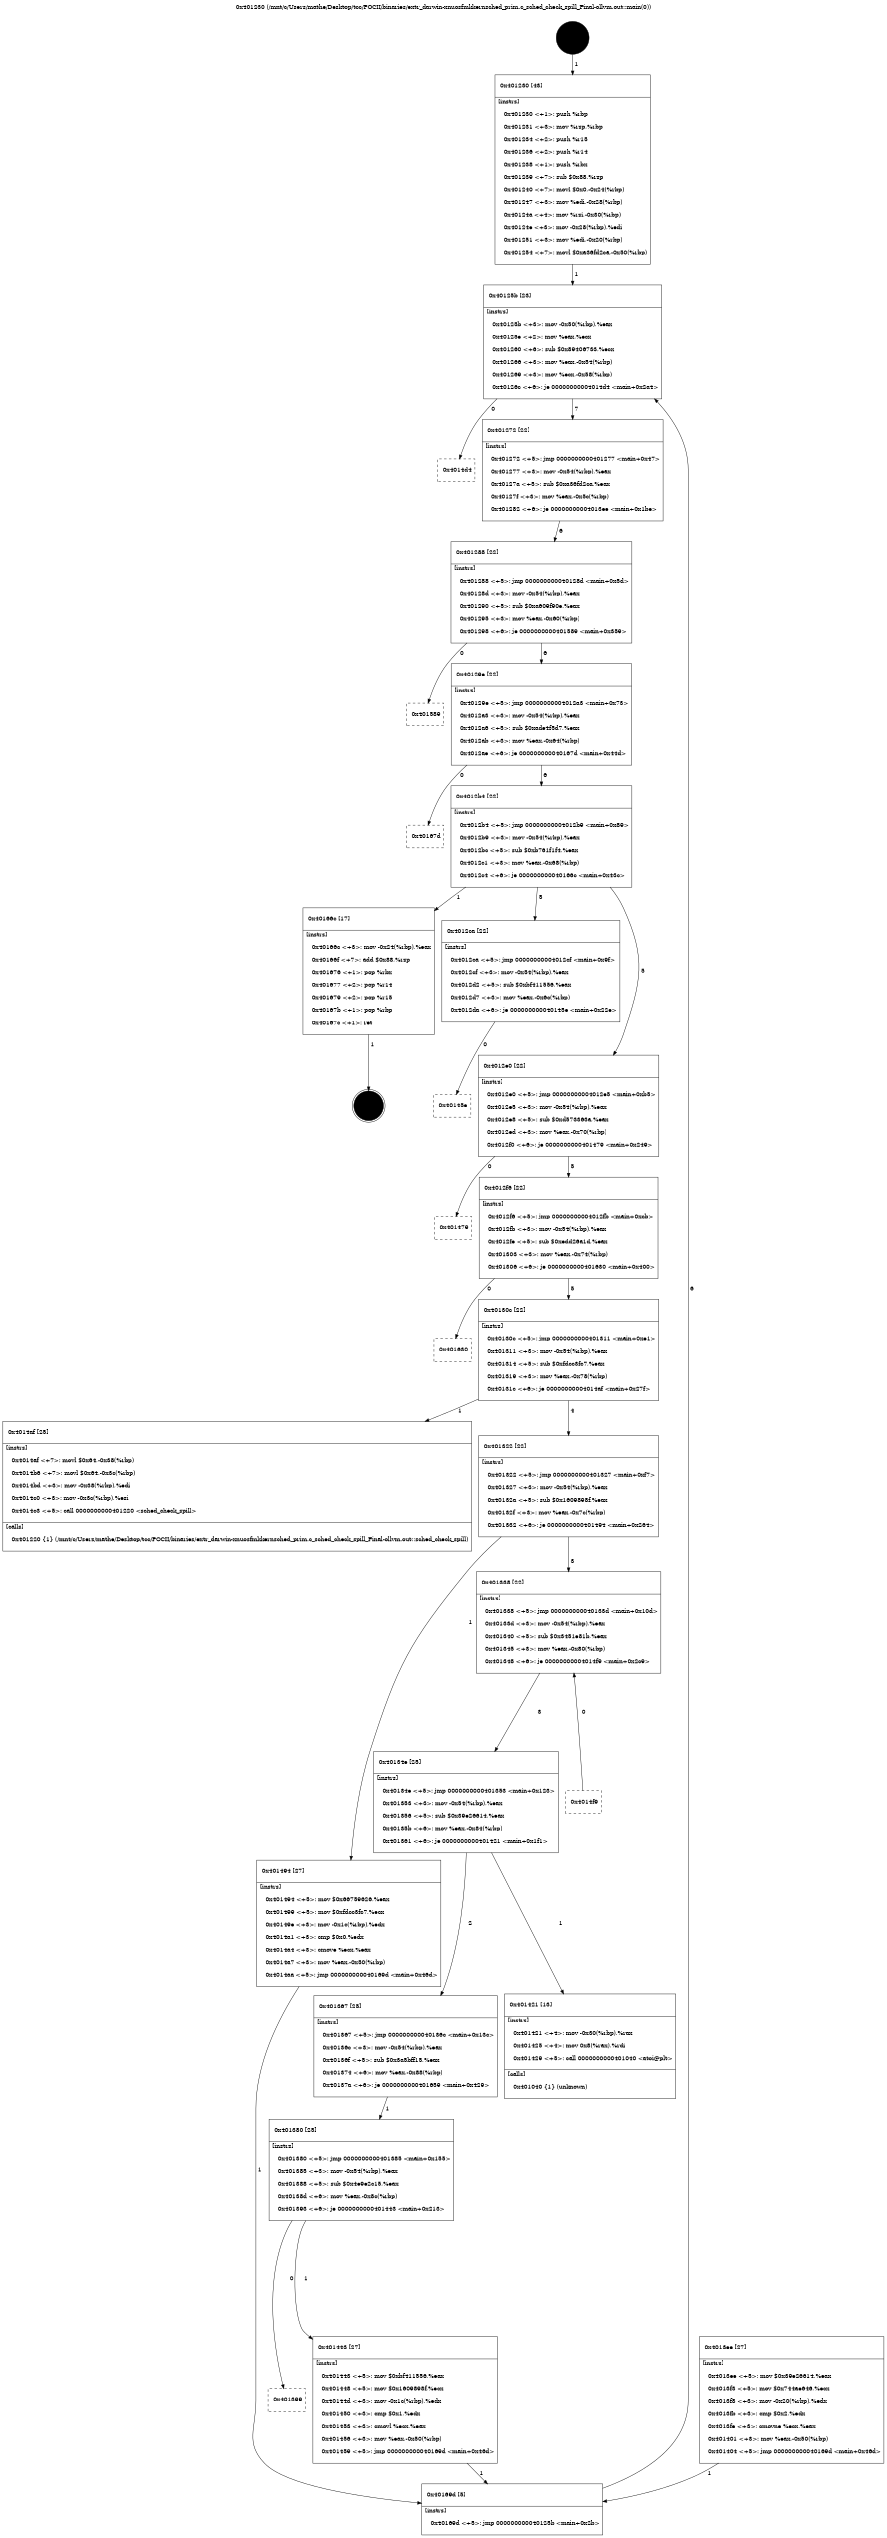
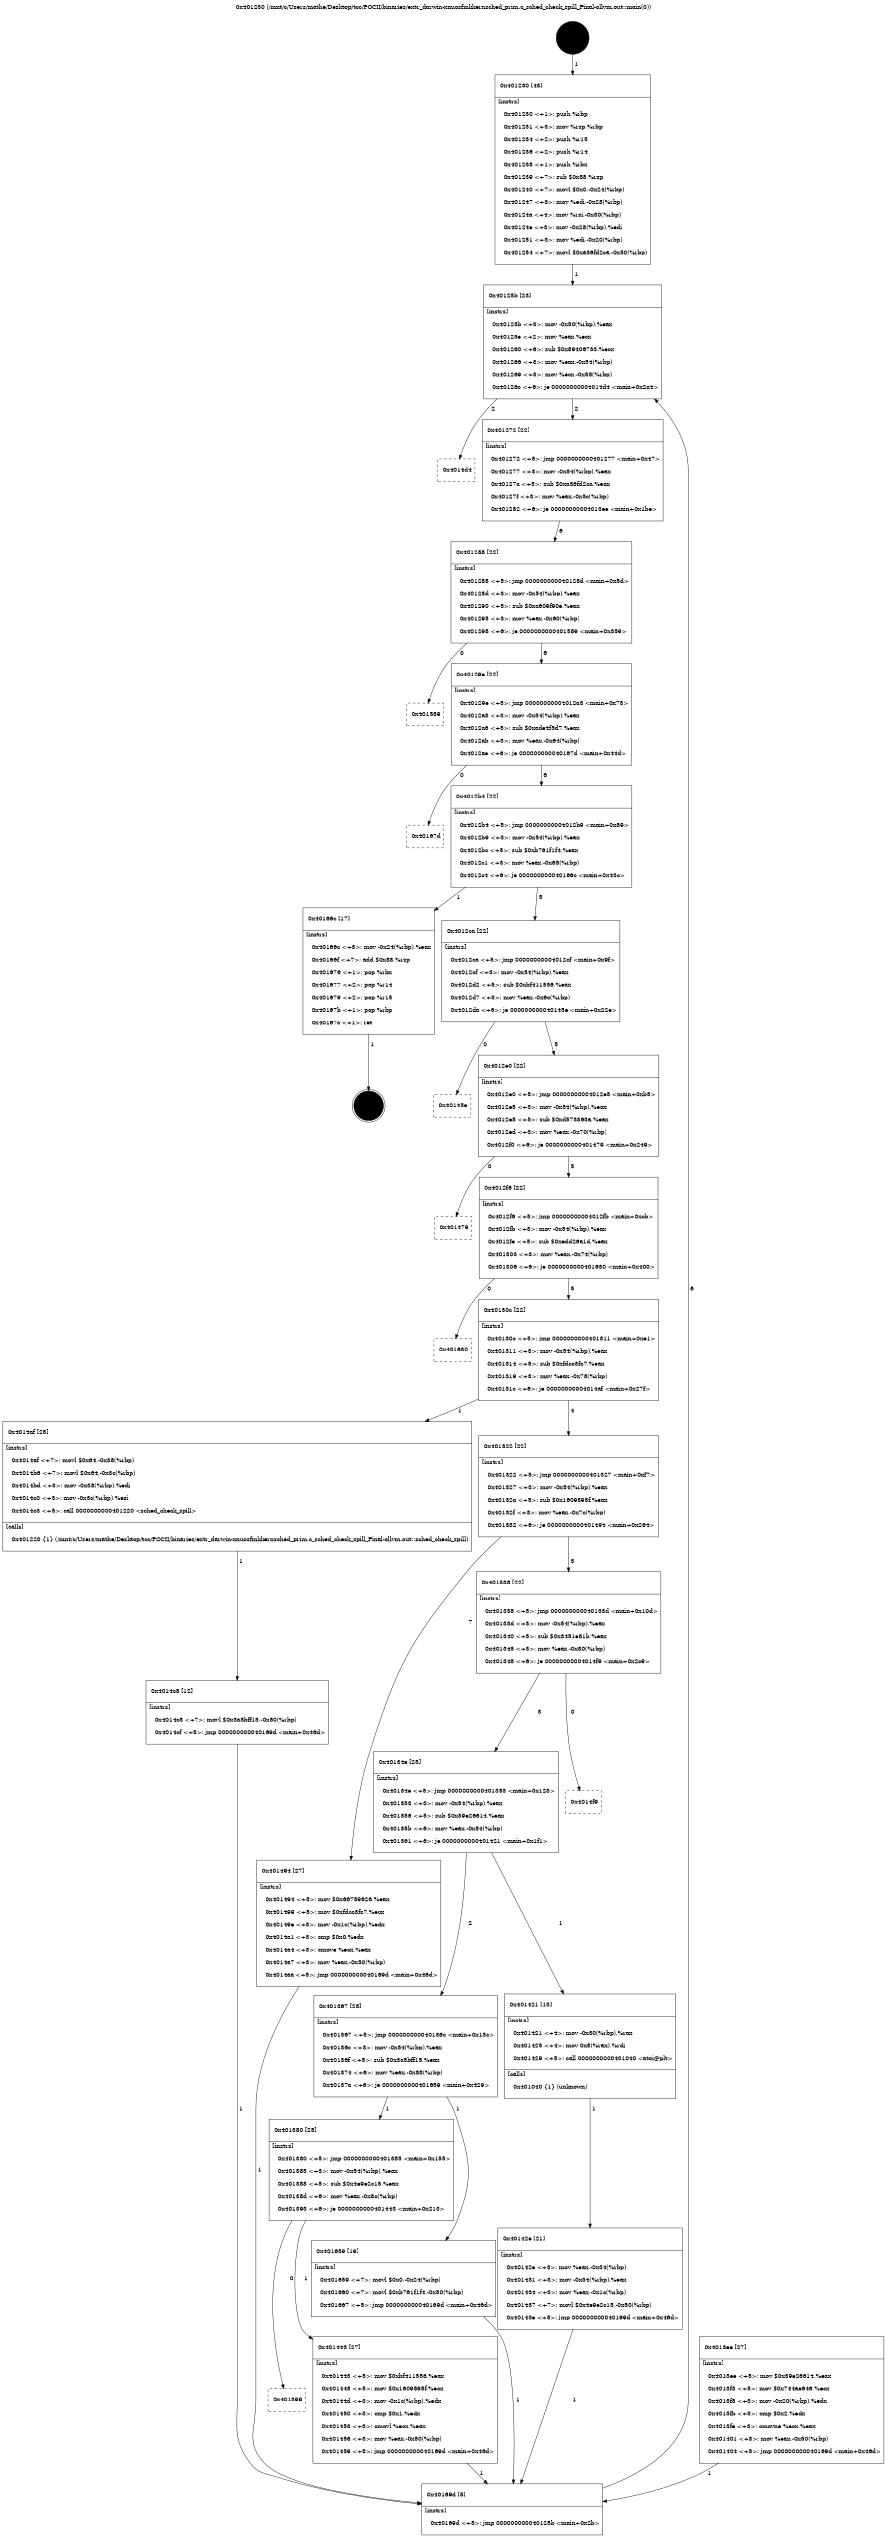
edge "0x40125b [23]" -> "0x4014d4": label " 0" -> " 2"
edge "0x40125b [23]" -> "0x401272 [22]": label " 7" -> " 2"
edge "0x4012b4 [22]" -> "0x4012e0 [22]": now "0x4012ca [22]" -> "0x4012e0 [22]"
edge "0x401322 [22]" -> "0x401494 [27]": label " 1" -> " 7"
node "0x4014c8 [12]": added
edge "0x4014f9" -> "0x401338 [22]": reversed
node "0x401659 [19]": added
node "0x40142e [21]": added
